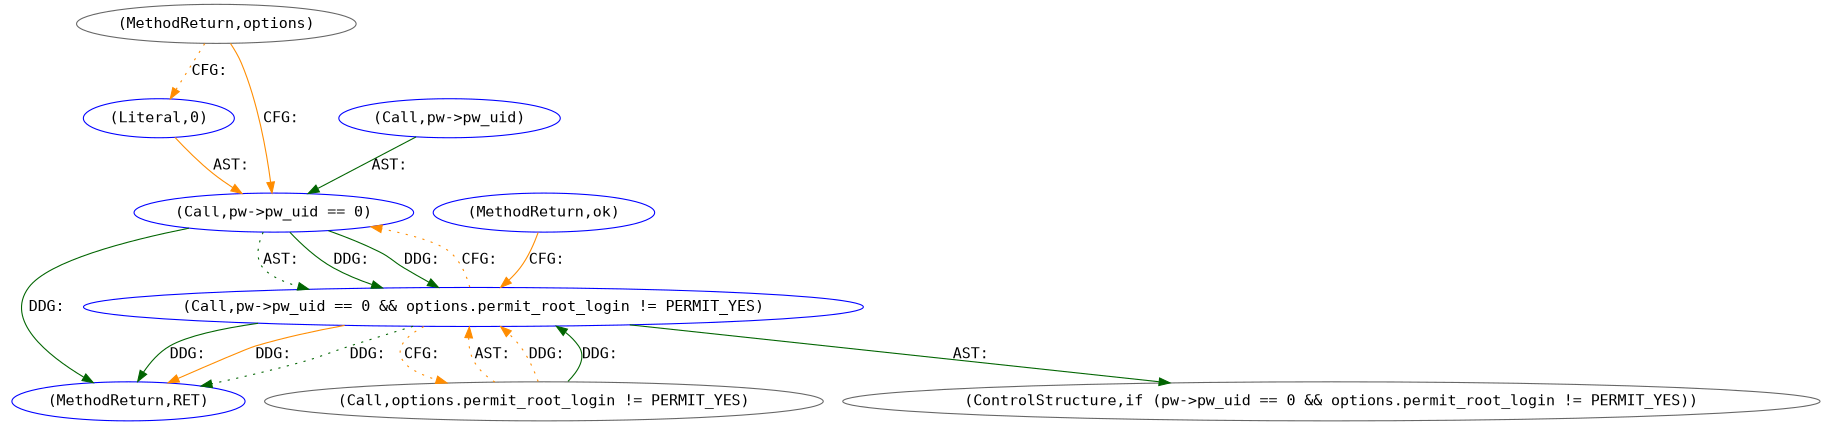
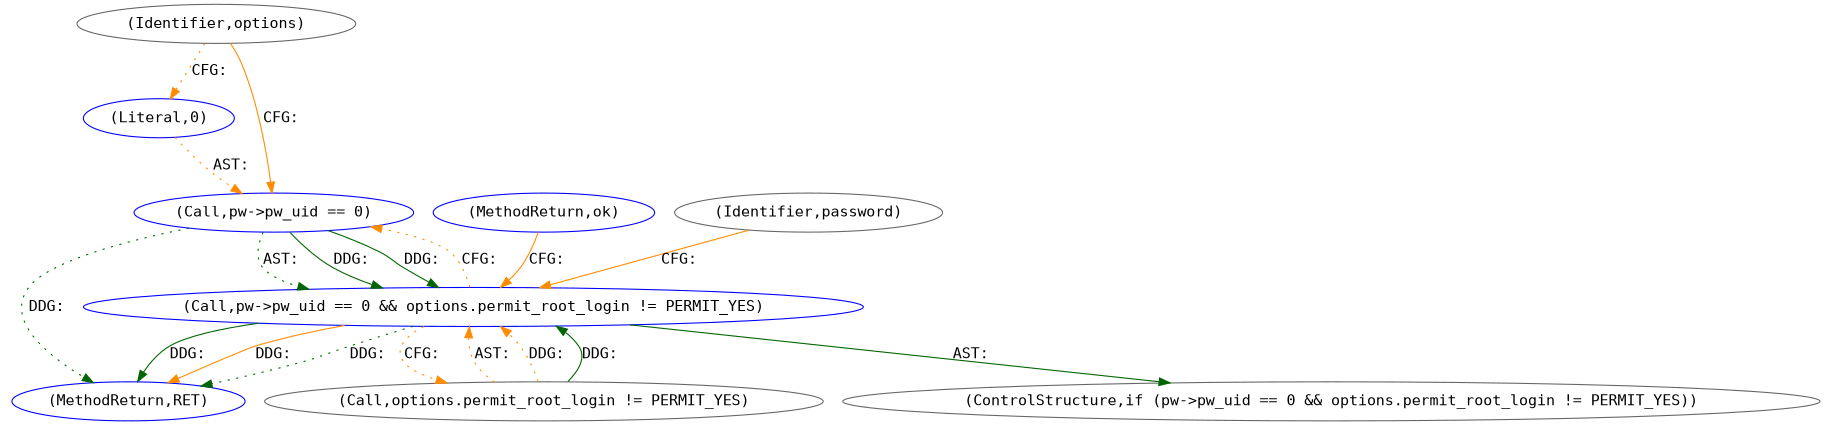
node "(MethodReturn,options)": label "(MethodReturn,options)" -> "(Identifier,options)"
node "(Call,pw->pw_uid)": removed
edge "(Literal,0)" -> "(Call,pw->pw_uid == 0)": style solid -> dotted
node "(Identifier,password)": added
edge "(Call,pw->pw_uid == 0)" -> "(MethodReturn,RET)": style solid -> dotted
